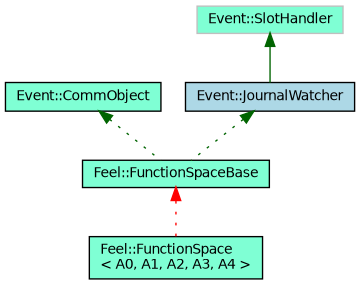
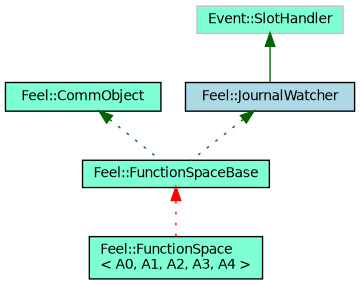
node "Event::CommObject": label "Event::CommObject" -> "Feel::CommObject"
node "Event::JournalWatcher": label "Event::JournalWatcher" -> "Feel::JournalWatcher"
